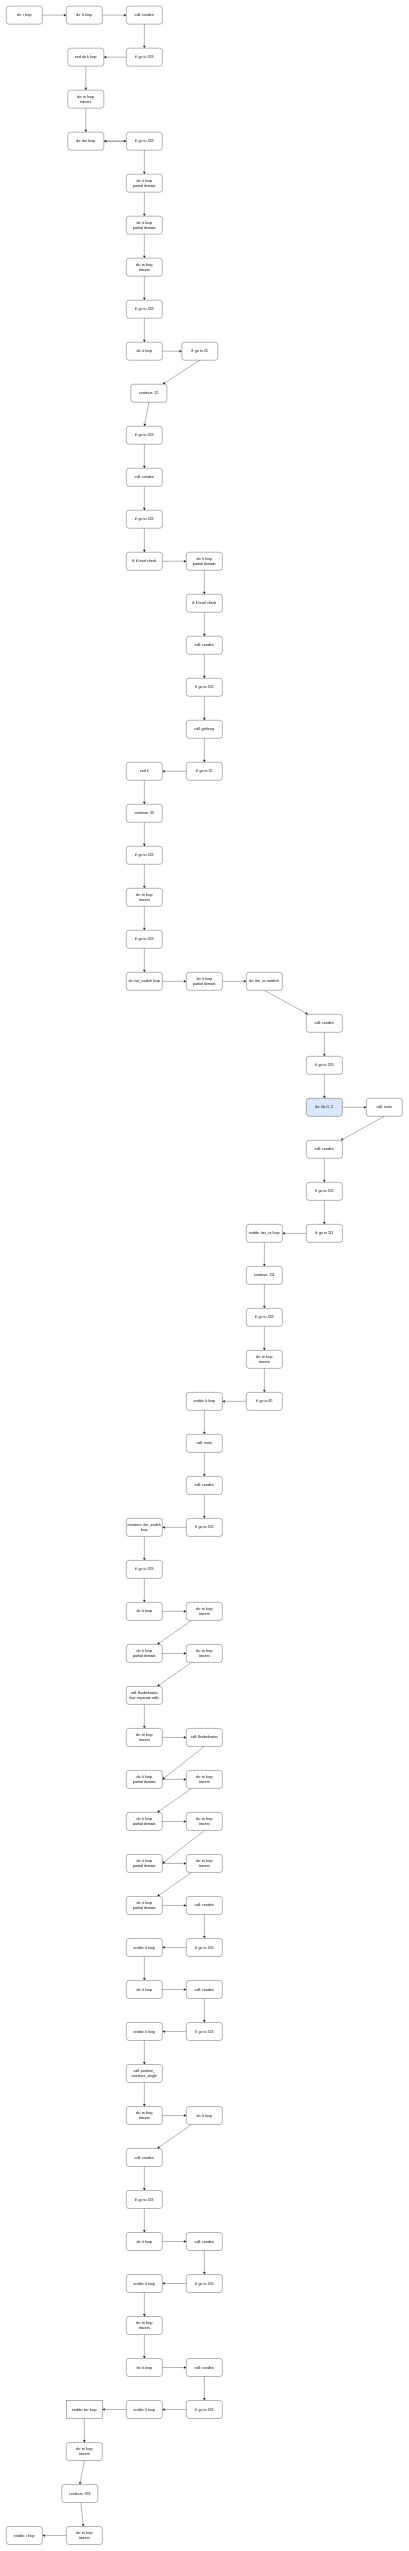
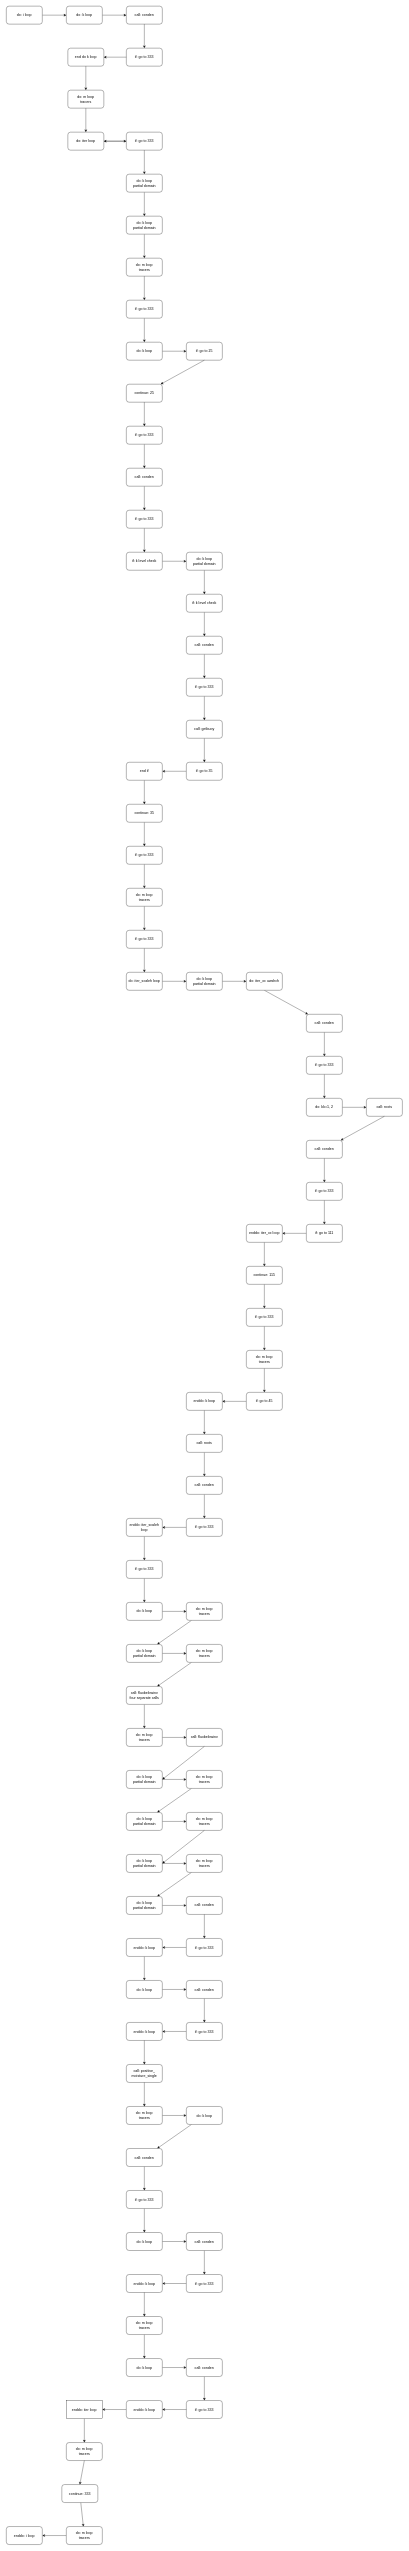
node "if: go to 25": moved (200, 351) -> (204, 351)
node "continue: 25": moved (149, 393) -> (144, 393)
node "do: kk=1, 2": fillcolor #dae8fc -> #ffffff
node "continue: 111": label "continue: 111" -> "continue: 115"
node "moisture: iter_scaleh loop": label "moisture: iter_scaleh loop" -> "enddo: iter_scaleh loop"
